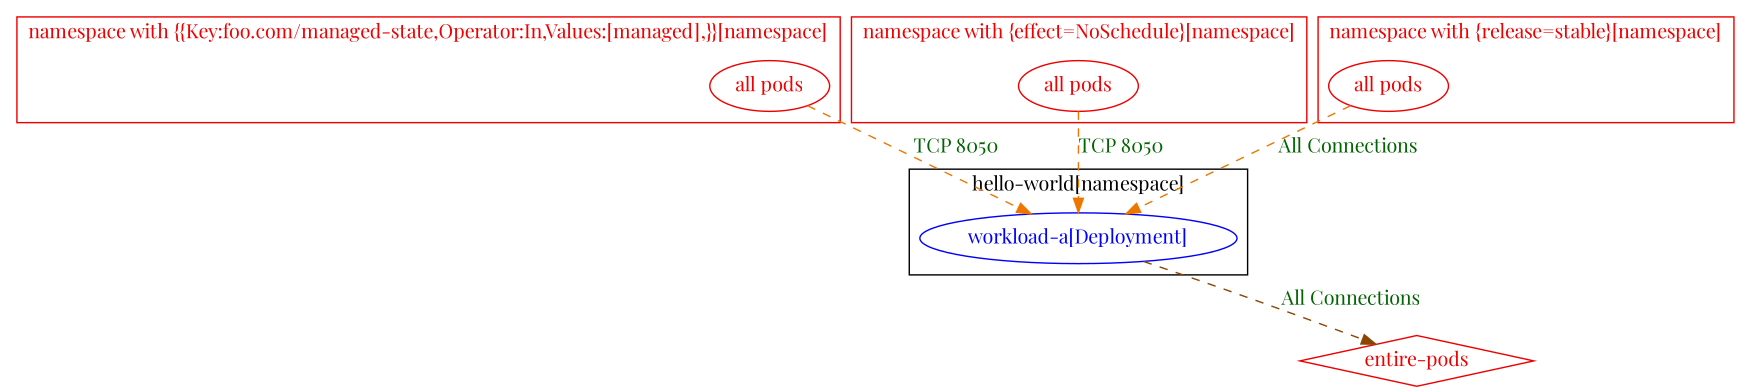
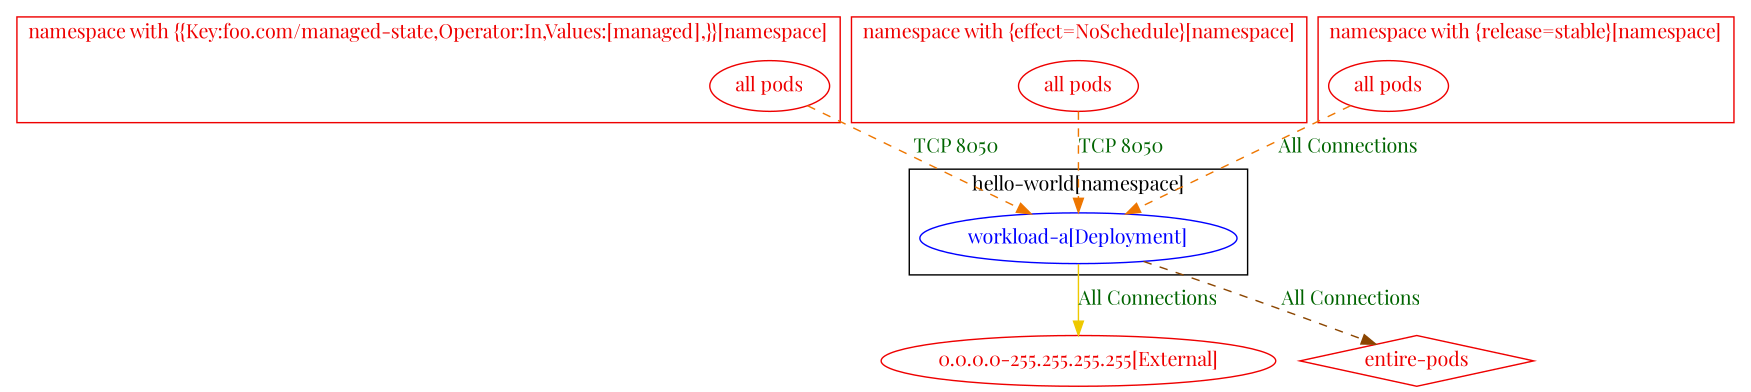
node "0.0.0.0-255.255.255.255[External]": added
